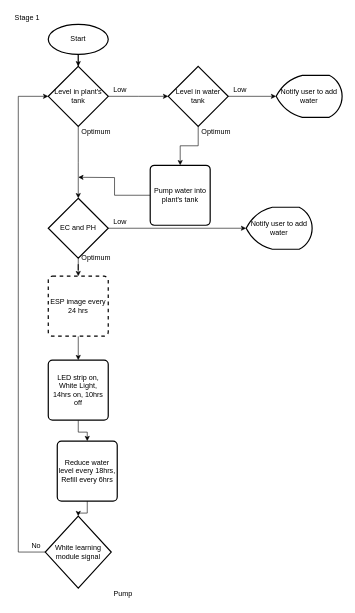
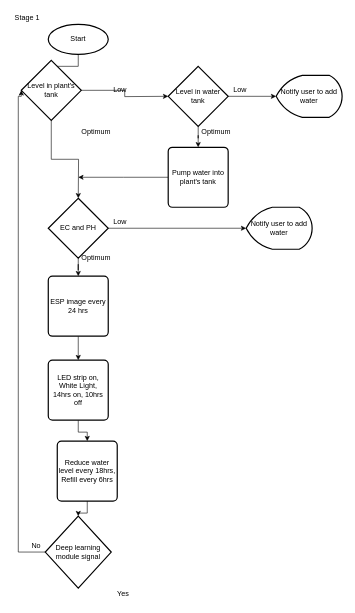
node "Level in plant's tank": moved (78, 96) -> (51, 90)
node "Pump water into plant's tank": moved (180, 195) -> (198, 177)
node "ESP image every 24 hrs": style dashed -> solid
node "White learning module signal": label "White learning module signal" -> "Deep learning module signal"
node "Pump": label "Pump" -> "Yes"
